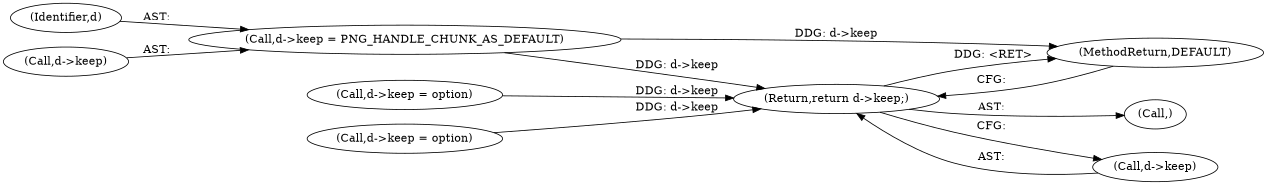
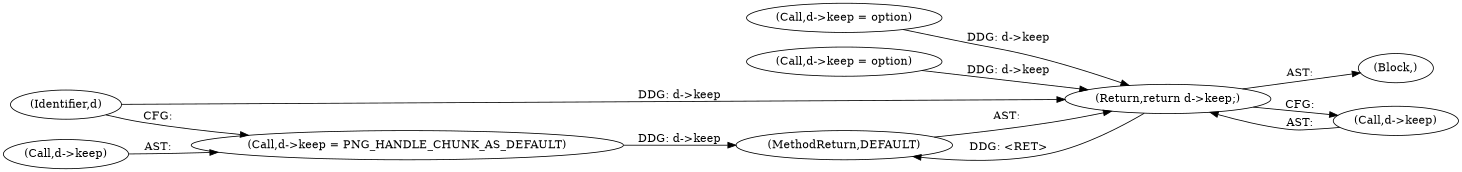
edge "(Identifier,d)" -> "(Call,d->keep = PNG_HANDLE_CHUNK_AS_DEFAULT)": label "AST: " -> "CFG: "
edge "(Call,d->keep = PNG_HANDLE_CHUNK_AS_DEFAULT)" -> "(Return,return d->keep;)": now "(Identifier,d)" -> "(Return,return d->keep;)"
edge "(MethodReturn,DEFAULT)" -> "(Return,return d->keep;)": label "CFG: " -> "AST: "
node "(Call,)": label "(Call,)" -> "(Block,)"
